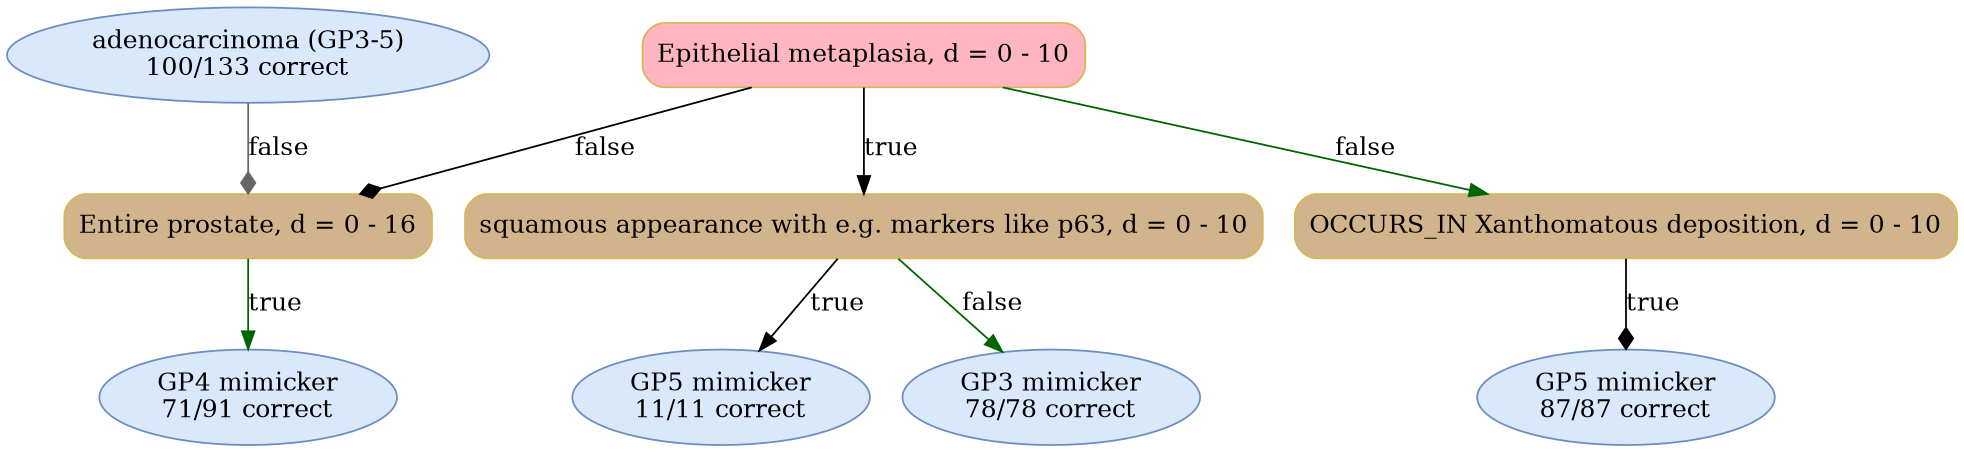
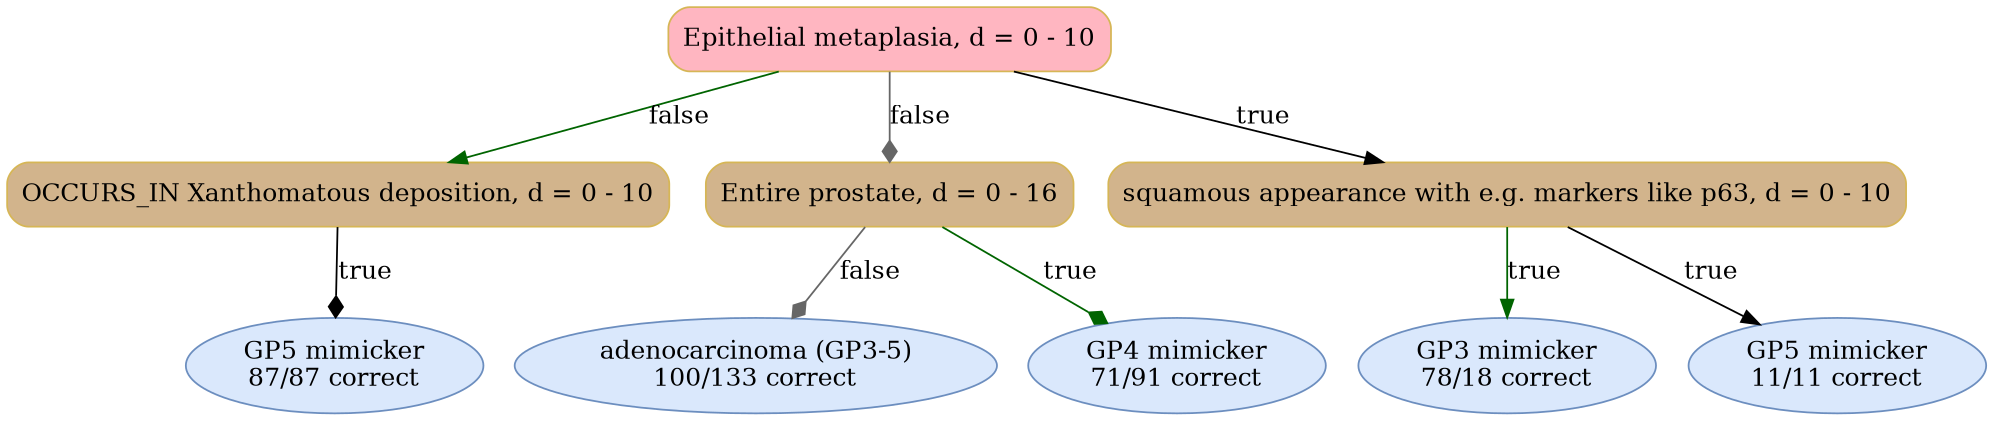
edge "adenocarcinoma (GP3-5)" -> "Entire prostate, d = 0 - 16": reversed
edge "Epithelial metaplasia, d = 0 - 10" -> "Entire prostate, d = 0 - 16": color black -> gray40
edge "Entire prostate, d = 0 - 16" -> "GP4 mimicker": arrowhead normal -> diamond
edge "squamous appearance with e.g. markers like p63, d = 0 - 10" -> "GP3 mimicker": label "false" -> "true"
node "GP3 mimicker": text "78/78 correct" -> "78/18 correct"
